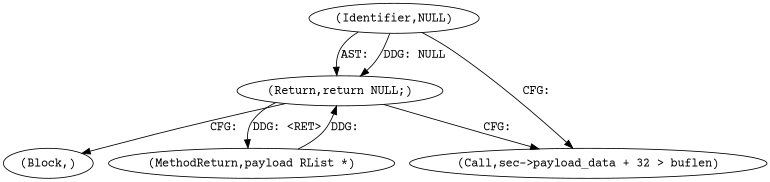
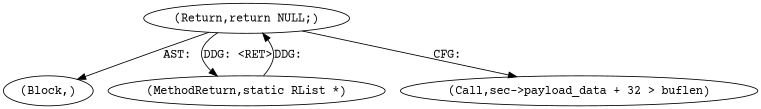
node "(Identifier,NULL)": removed
edge "(Return,return NULL;)" -> "(Block,)": label "CFG: " -> "AST: "
node "(MethodReturn,payload RList *)": label "(MethodReturn,payload RList *)" -> "(MethodReturn,static RList *)"
